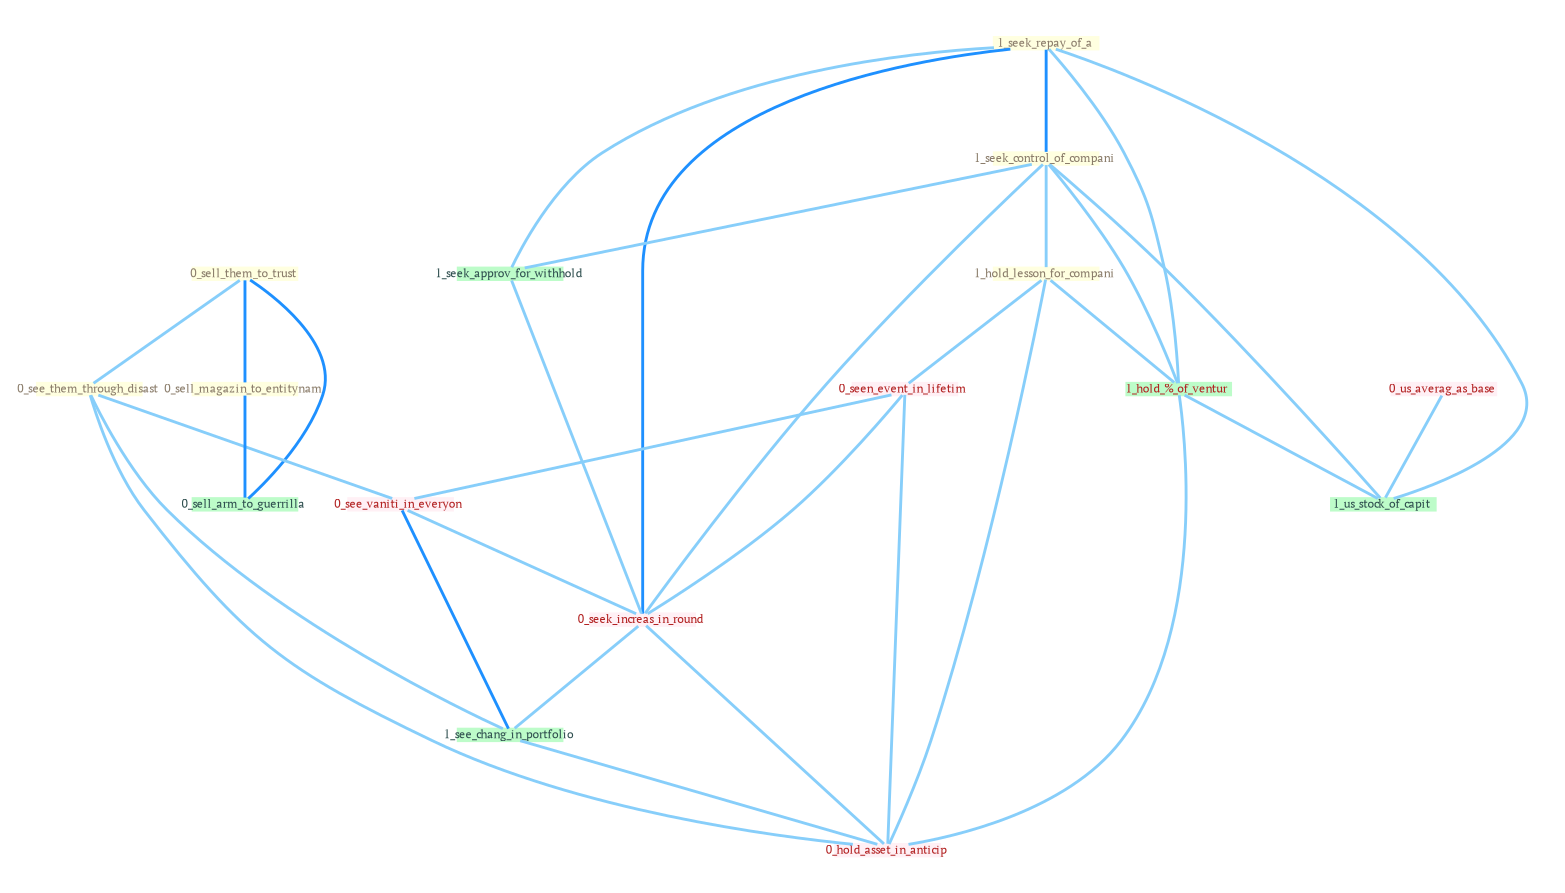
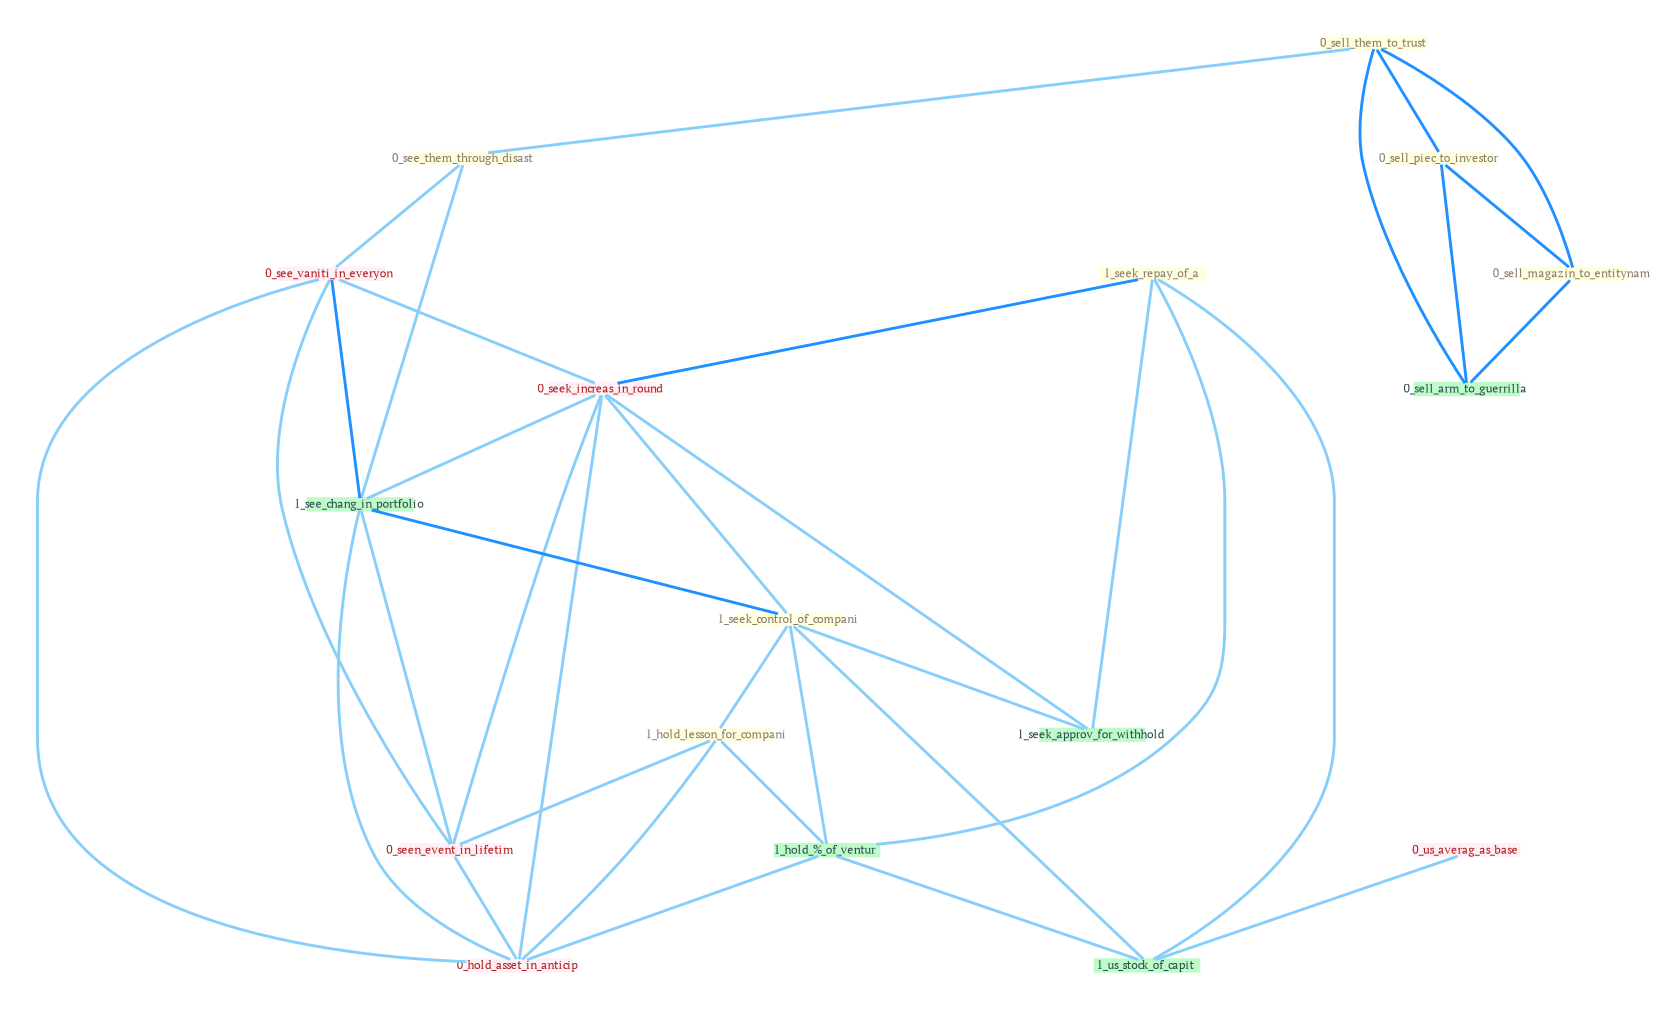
edge "1_seek_repay_of_a" -- "1_seek_control_of_compani": now "1_see_chang_in_portfolio" -- "1_seek_control_of_compani"
node "0_sell_piec_to_investor": added
node "1_hold_%_of_ventur": fontcolor #b22222 -> #2f4f4f
edge "1_see_chang_in_portfolio" -- "0_seen_event_in_lifetim": added
edge "0_see_them_through_disast" -- "0_hold_asset_in_anticip": now "0_see_vaniti_in_everyon" -- "0_hold_asset_in_anticip"
